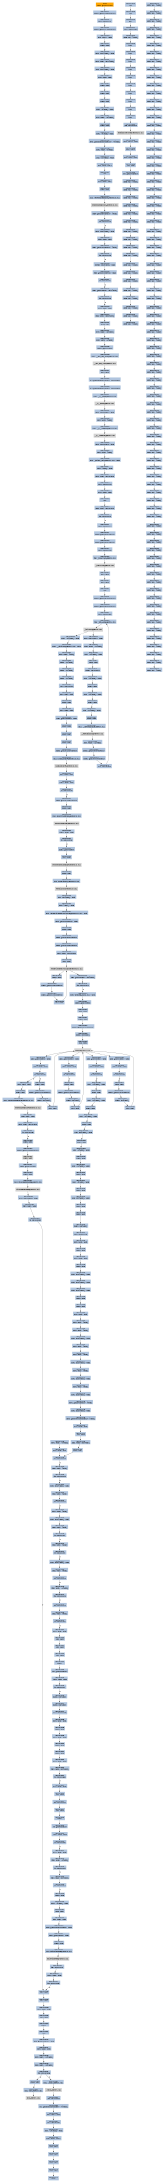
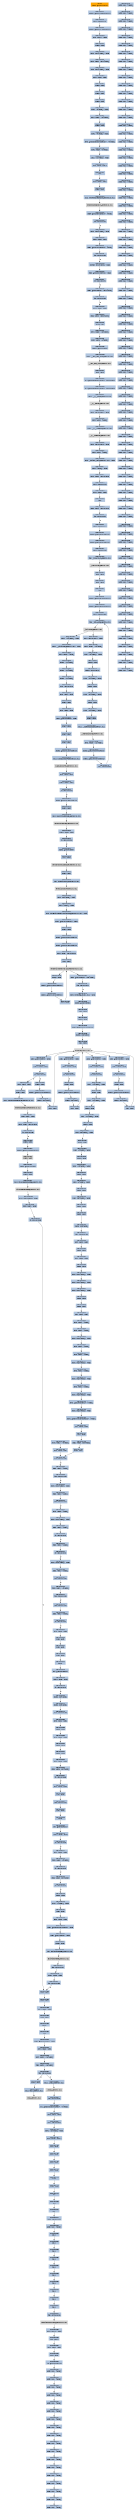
node "0x01003772 pushl %ecx": added
